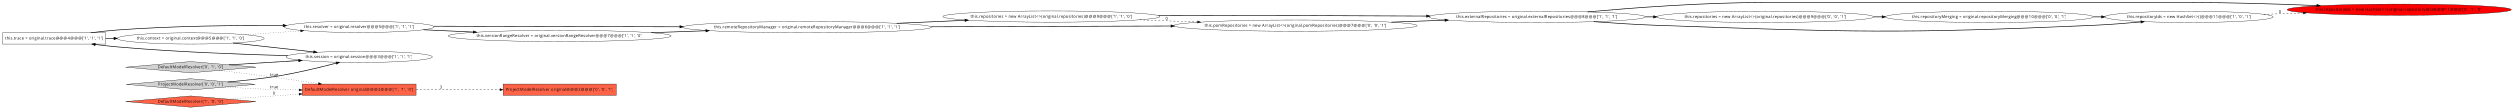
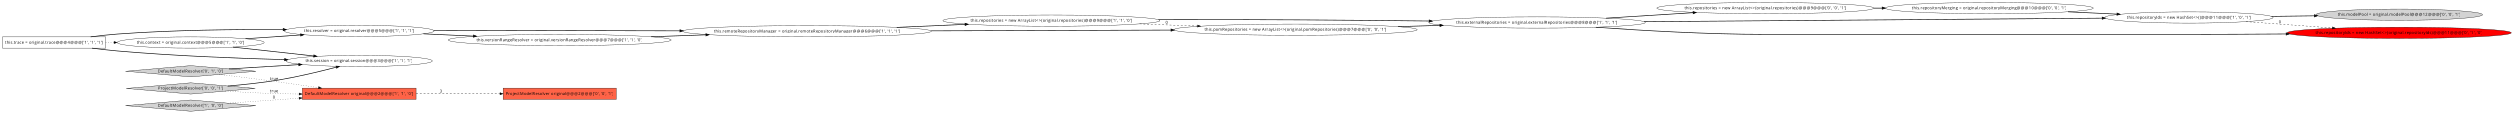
node "this.modelPool = original.modelPool@@@12@@@['0', '0', '1']": added
edge "this.context = original.context@@@5@@@['1', '1', '0']" -> "this.resolver = original.resolver@@@5@@@['1', '1', '1']": style dotted -> bold
edge "this.trace = original.trace@@@4@@@['1', '1', '1']" -> "this.context = original.context@@@5@@@['1', '1', '0']": style bold -> dotted
edge "this.session = original.session@@@3@@@['1', '1', '1']" -> "this.trace = original.trace@@@4@@@['1', '1', '1']": reversed
node "DefaultModelResolver['1', '0', '0']": fillcolor tomato -> lightgray
